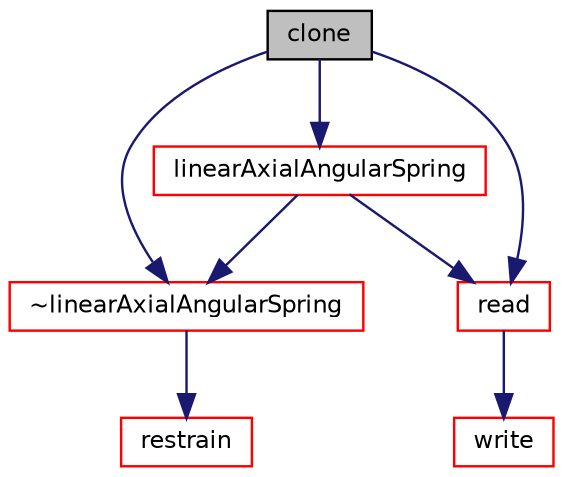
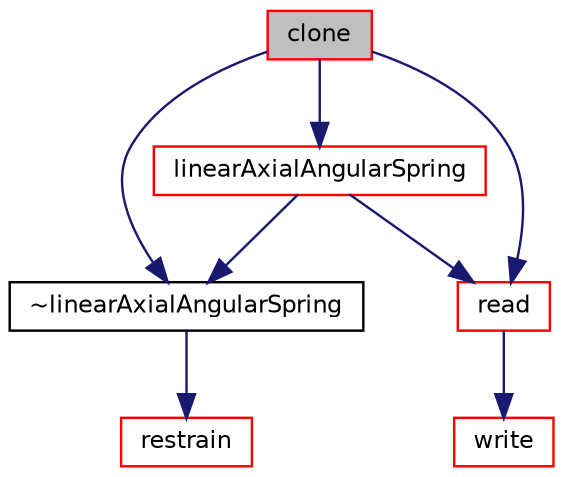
node "clone": color black -> red
node "~linearAxialAngularSpring": color red -> black
